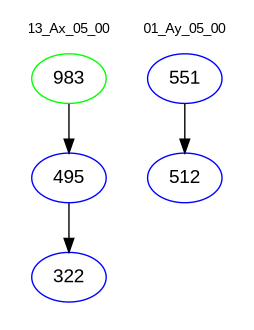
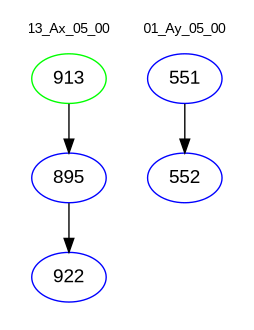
node "983": label "983" -> "913"
node "495": label "495" -> "895"
node "512": label "512" -> "552"
node "322": label "322" -> "922"
